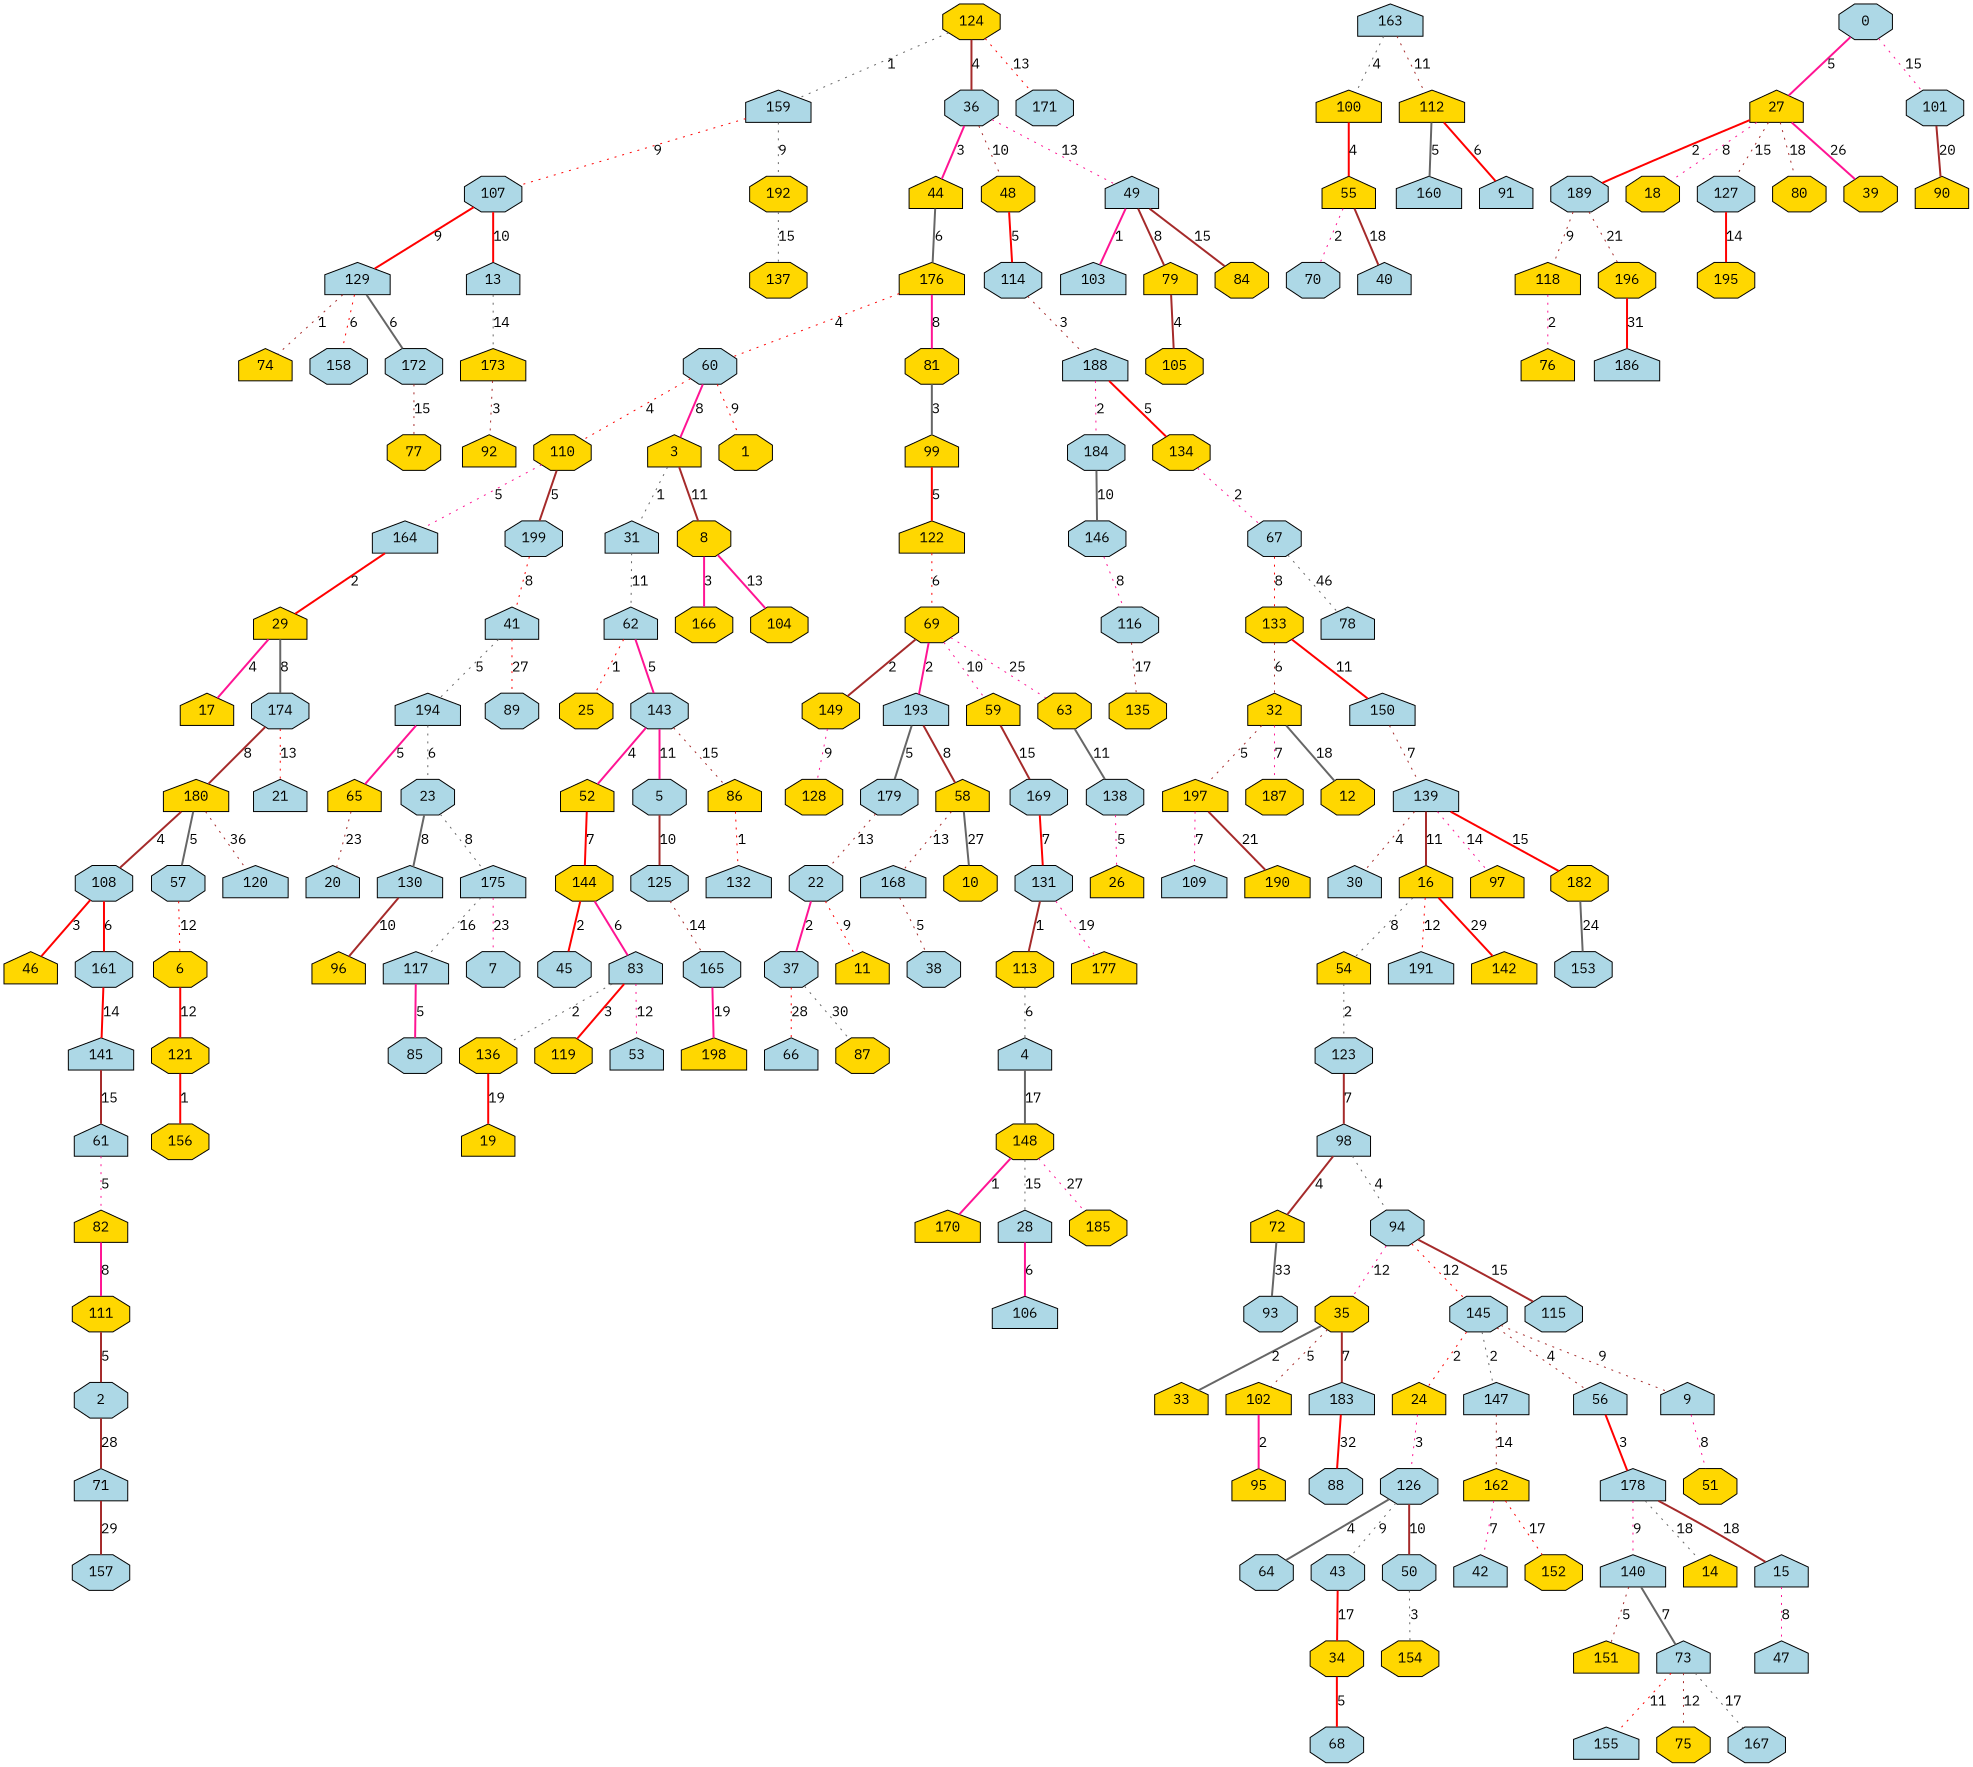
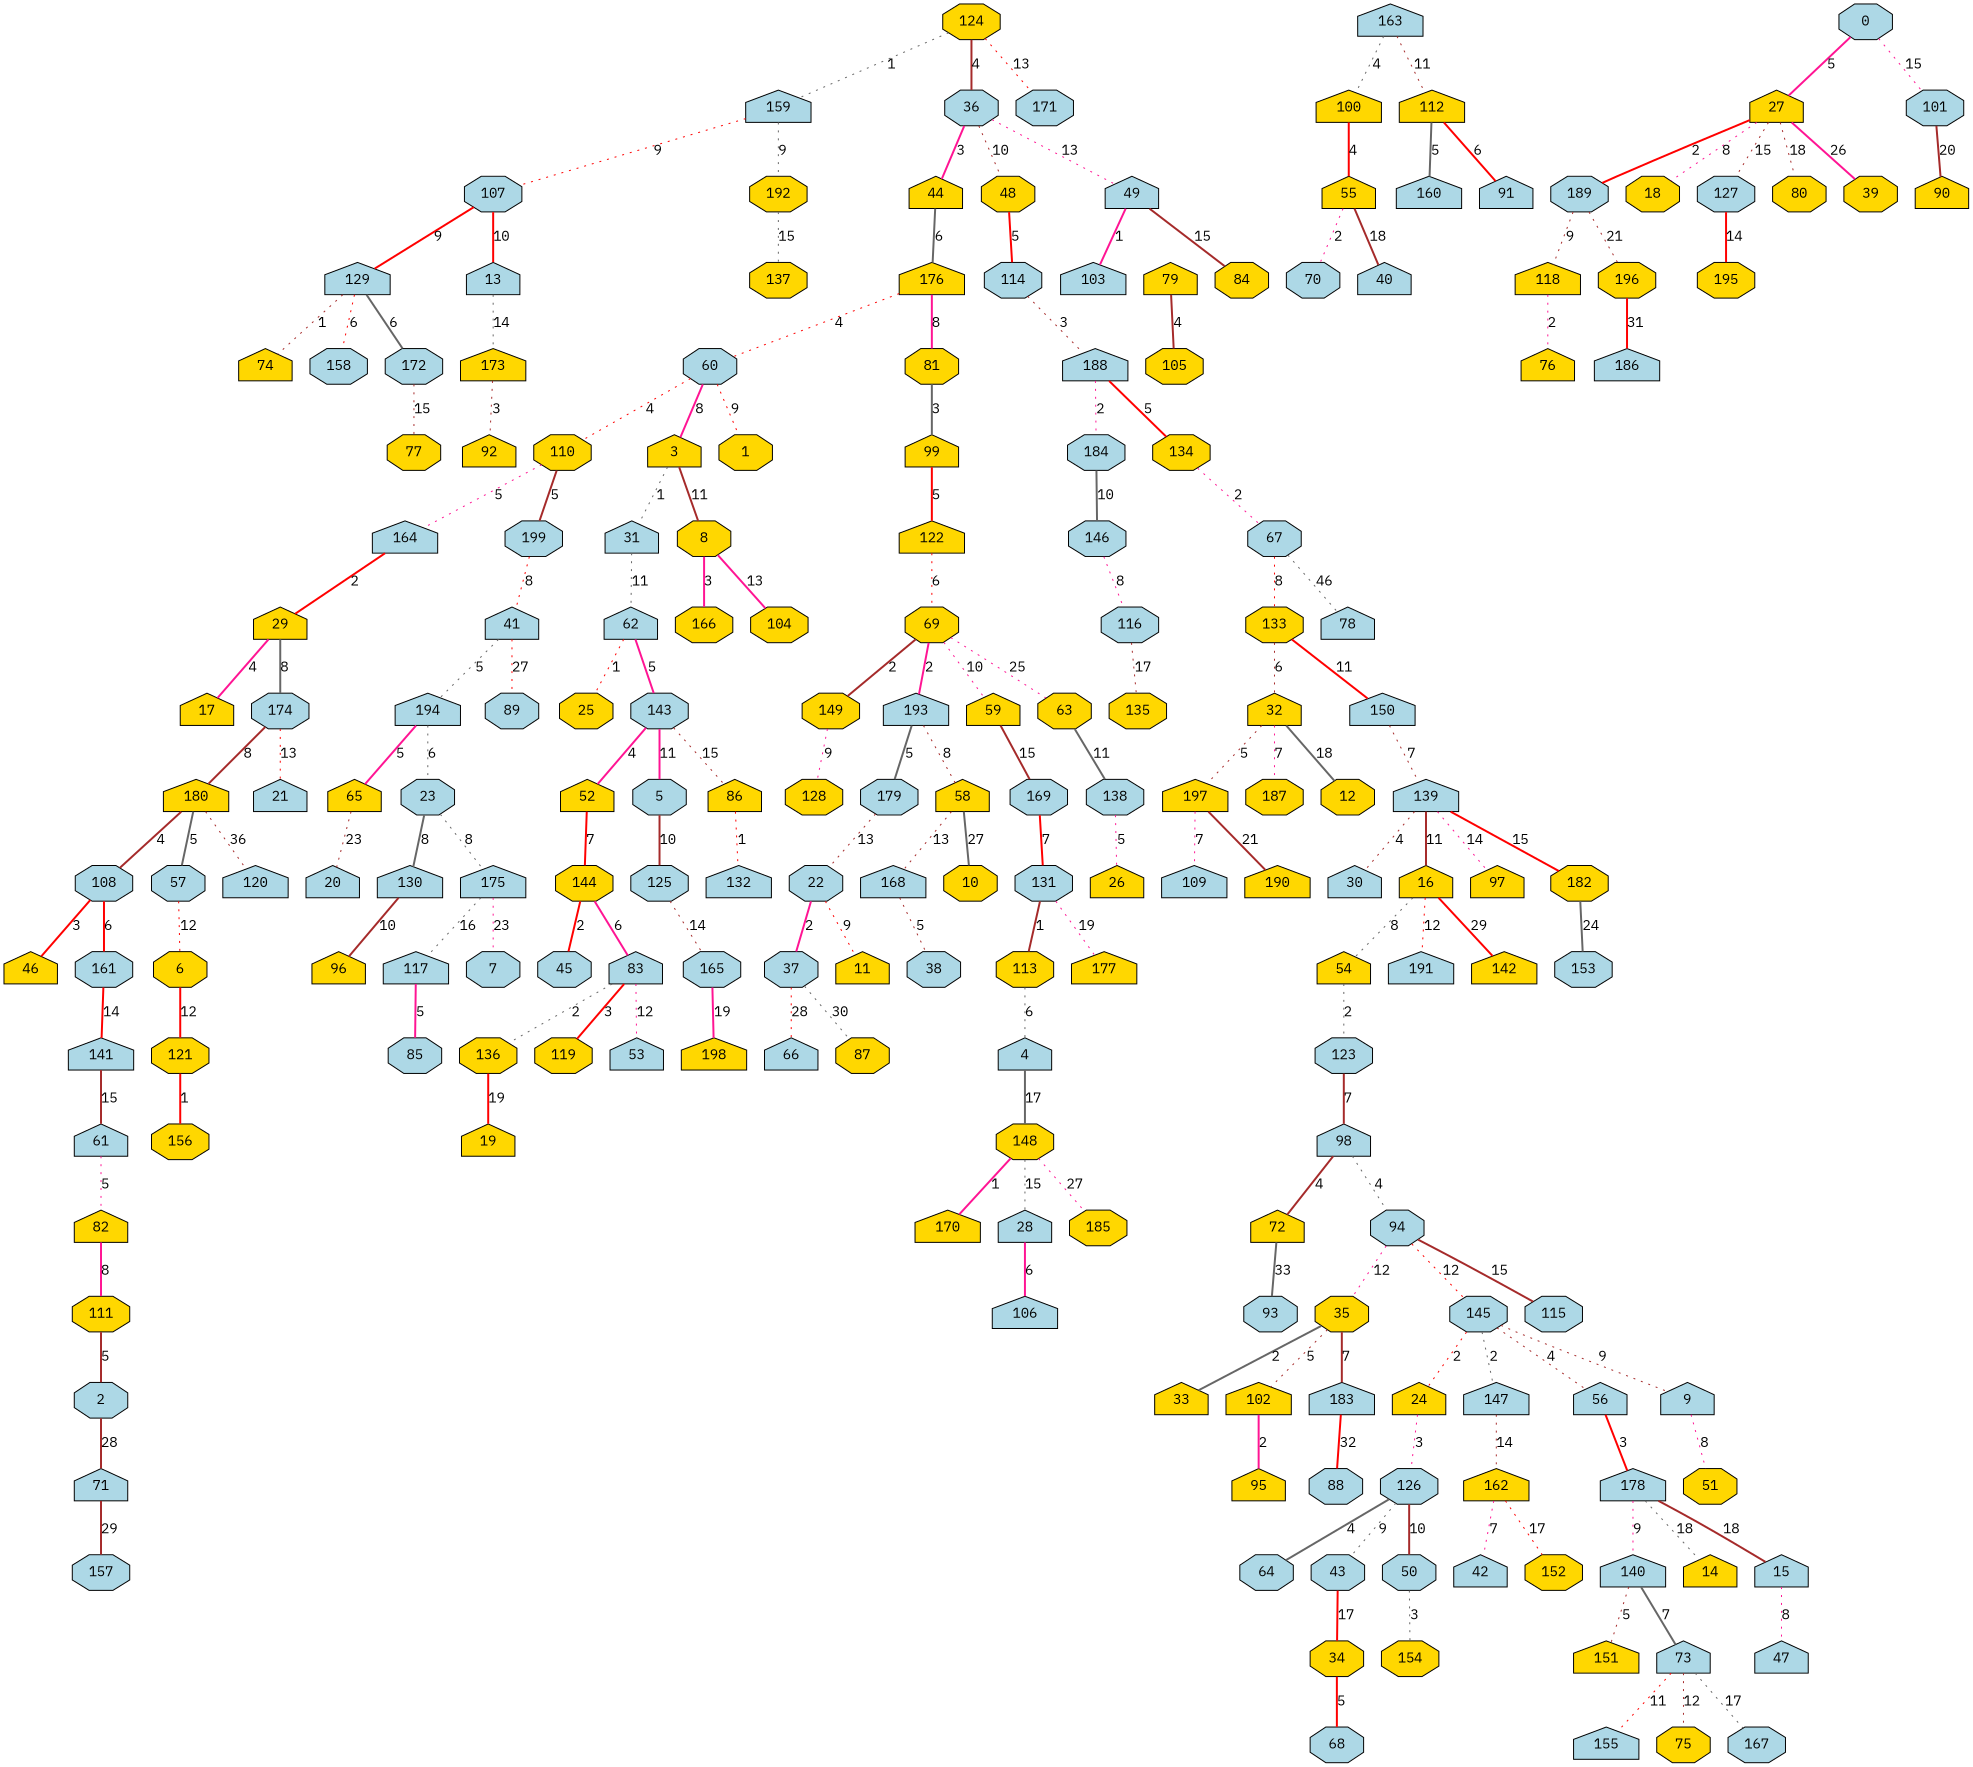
edge "49" -- "79": removed, label "8"
edge "193" -- "58": style bold -> dotted
